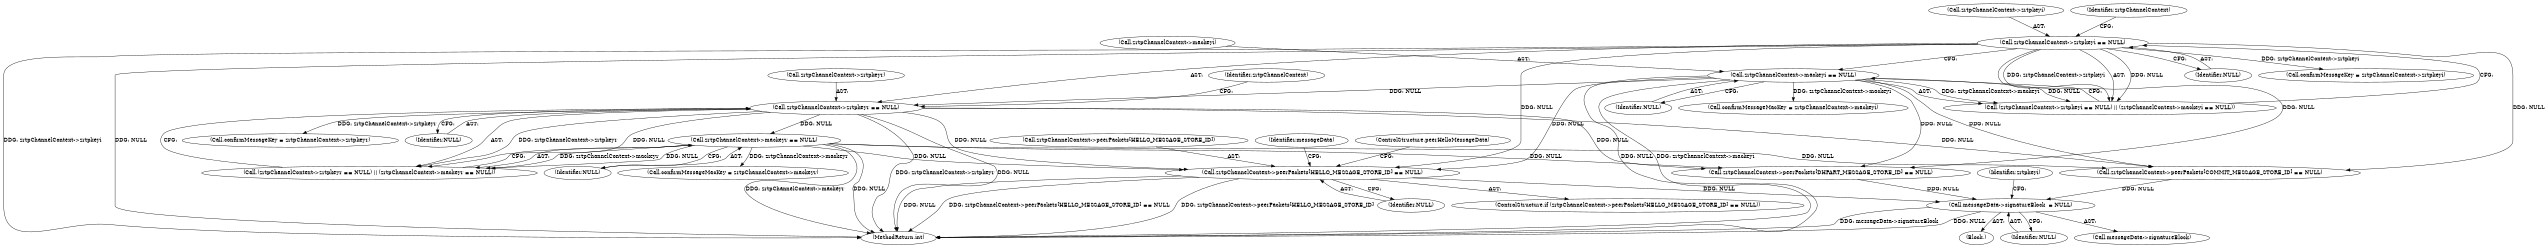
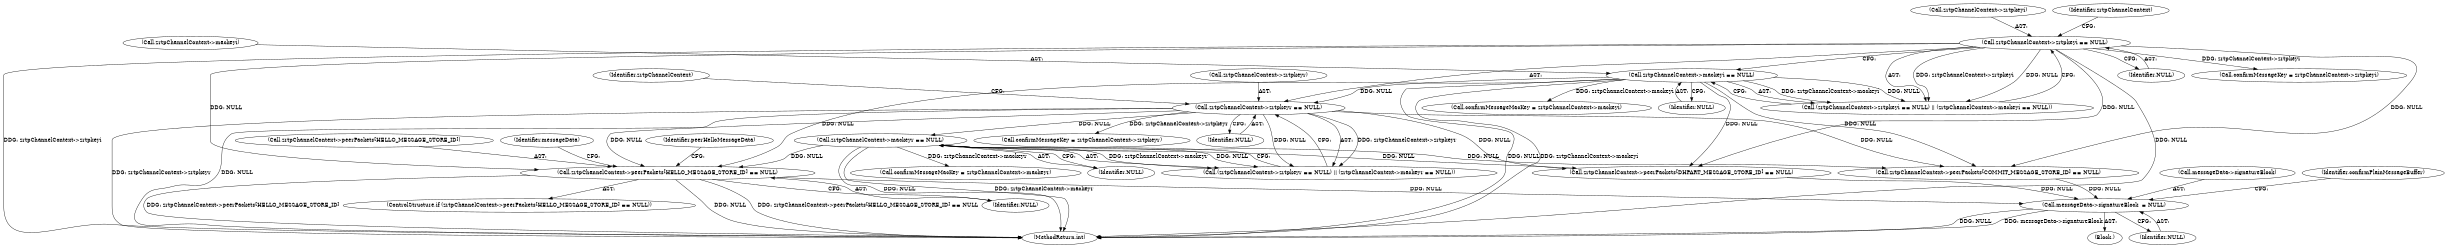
node "(ControlStructure,peerHelloMessageData)": label "(ControlStructure,peerHelloMessageData)" -> "(Identifier,peerHelloMessageData)"
node "(Identifier,zrtpkeyi)": label "(Identifier,zrtpkeyi)" -> "(Identifier,confirmPlainMessageBuffer)"
edge "(Call,messageData->signatureBlock  = NULL)" -> "(Call,messageData->signatureBlock)": reversed
